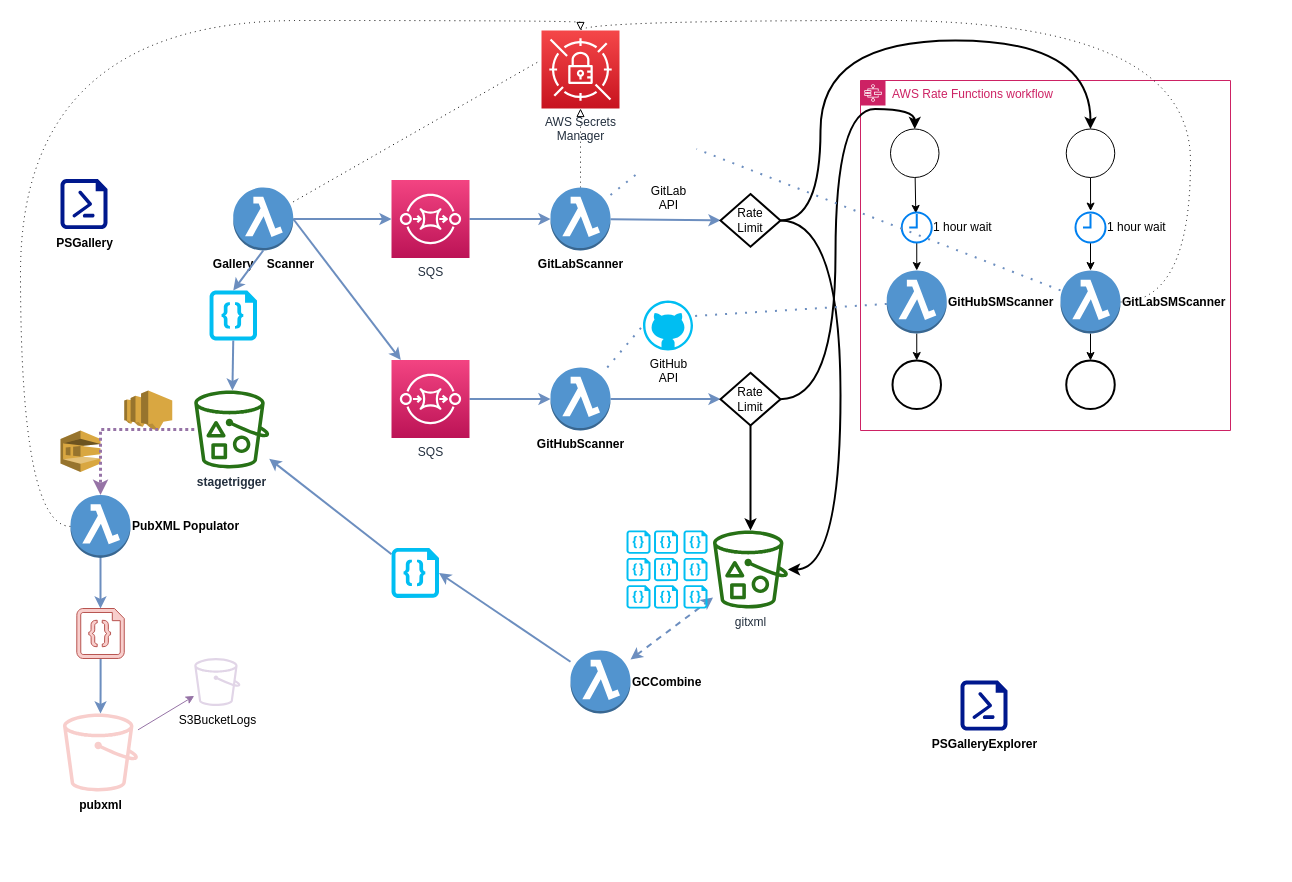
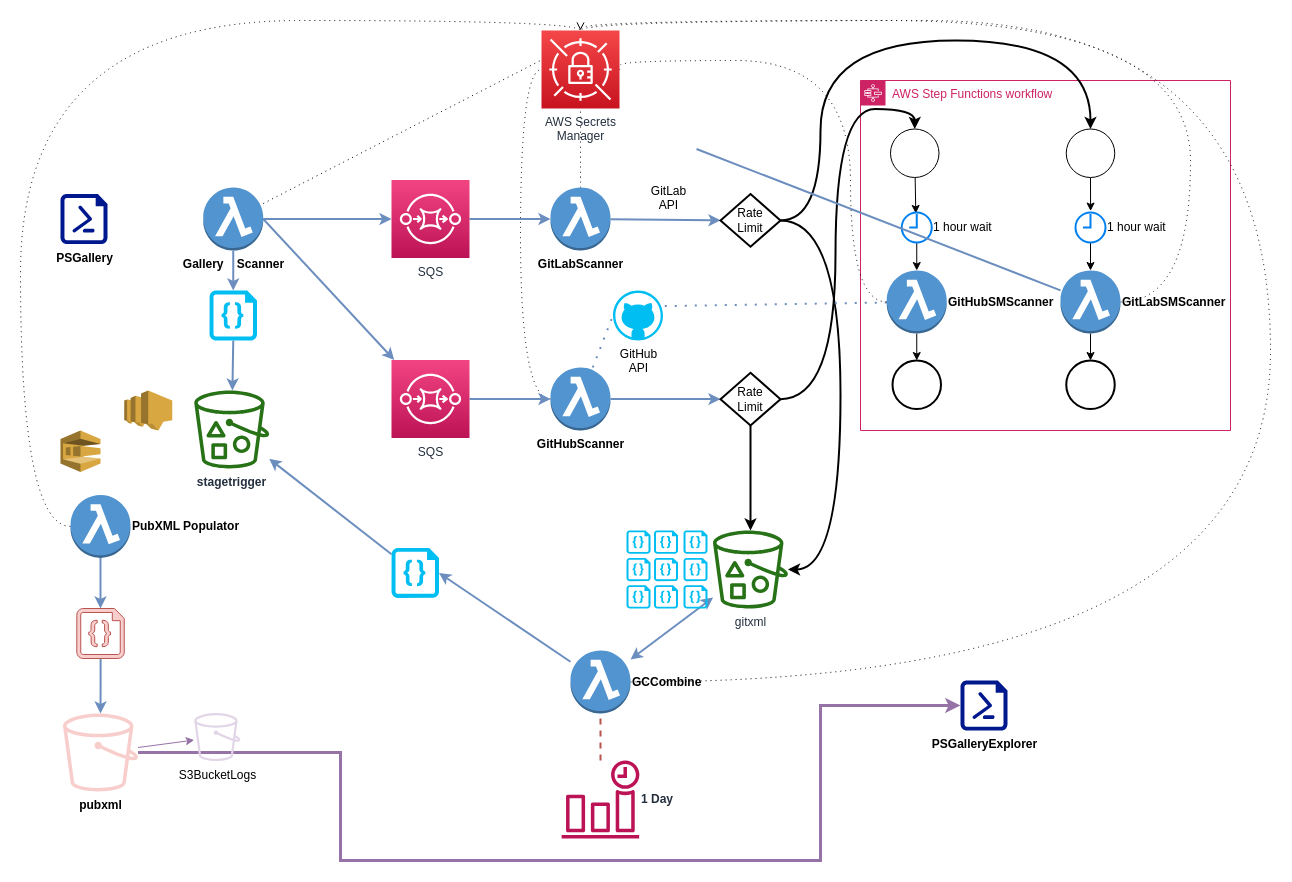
edge "PubXML Populator" -> "AWS Secrets Manager": arrowhead block -> none
edge "AWS Secrets Manager" -- "GitLabSMScanner": arrowhead none -> open
edge "AWS Secrets Manager" -- "GitHubSMScanner": added
node "AWS Rate Functions workflow": label "AWS Rate Functions workflow" -> "AWS Step Functions workflow"
edge "GitLabScanner" -> "AWS Secrets Manager": arrowhead block -> none
edge "GitLab API" -- "GitLabScanner": removed
node "PSGallery": moved (84, 204) -> (84, 219)
edge "AWS Secrets Manager" -- "GitHubScanner": added
node "Gallery Scanner": moved (263, 219) -> (233, 219)
edge "GitLab API" -- "GitLabSMScanner": style dashed -> solid
node "GitHub API": moved (668, 326) -> (638, 316)
edge "stagetrigger" -> "PubXML Populator": removed
edge "AWS Secrets Manager" -- "GCCombine": added
edge "gitxml" -- "GCCombine": style dashed -> solid
node "S3BucketLogs": moved (217, 682) -> (217, 737)
edge "GCCombine" -- "1 Day": added
node "1 Day": added
edge "pubxml" -> "PSGalleryExplorer": added
